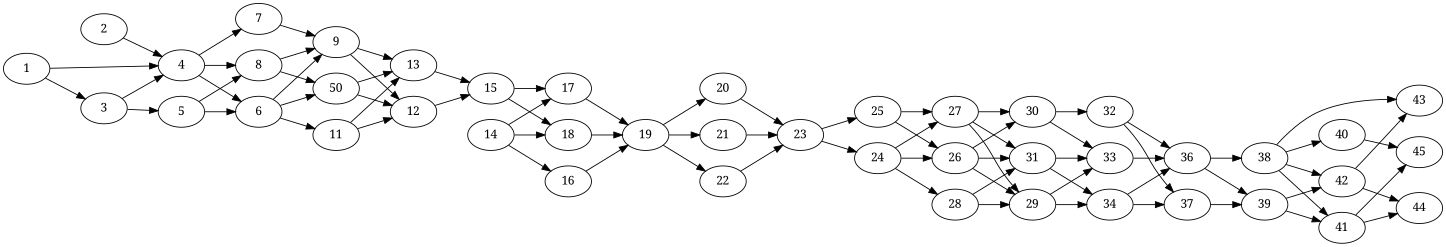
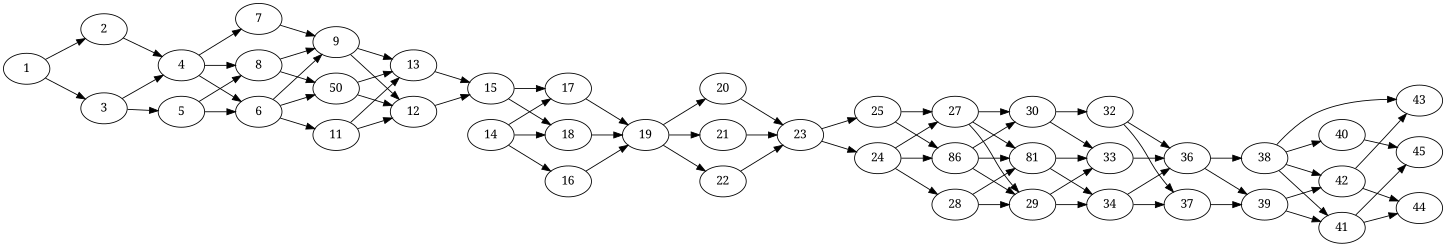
edge "1" -> "4": now "1" -> "2"
node "26": label "26" -> "86"
node "31": label "31" -> "81"
